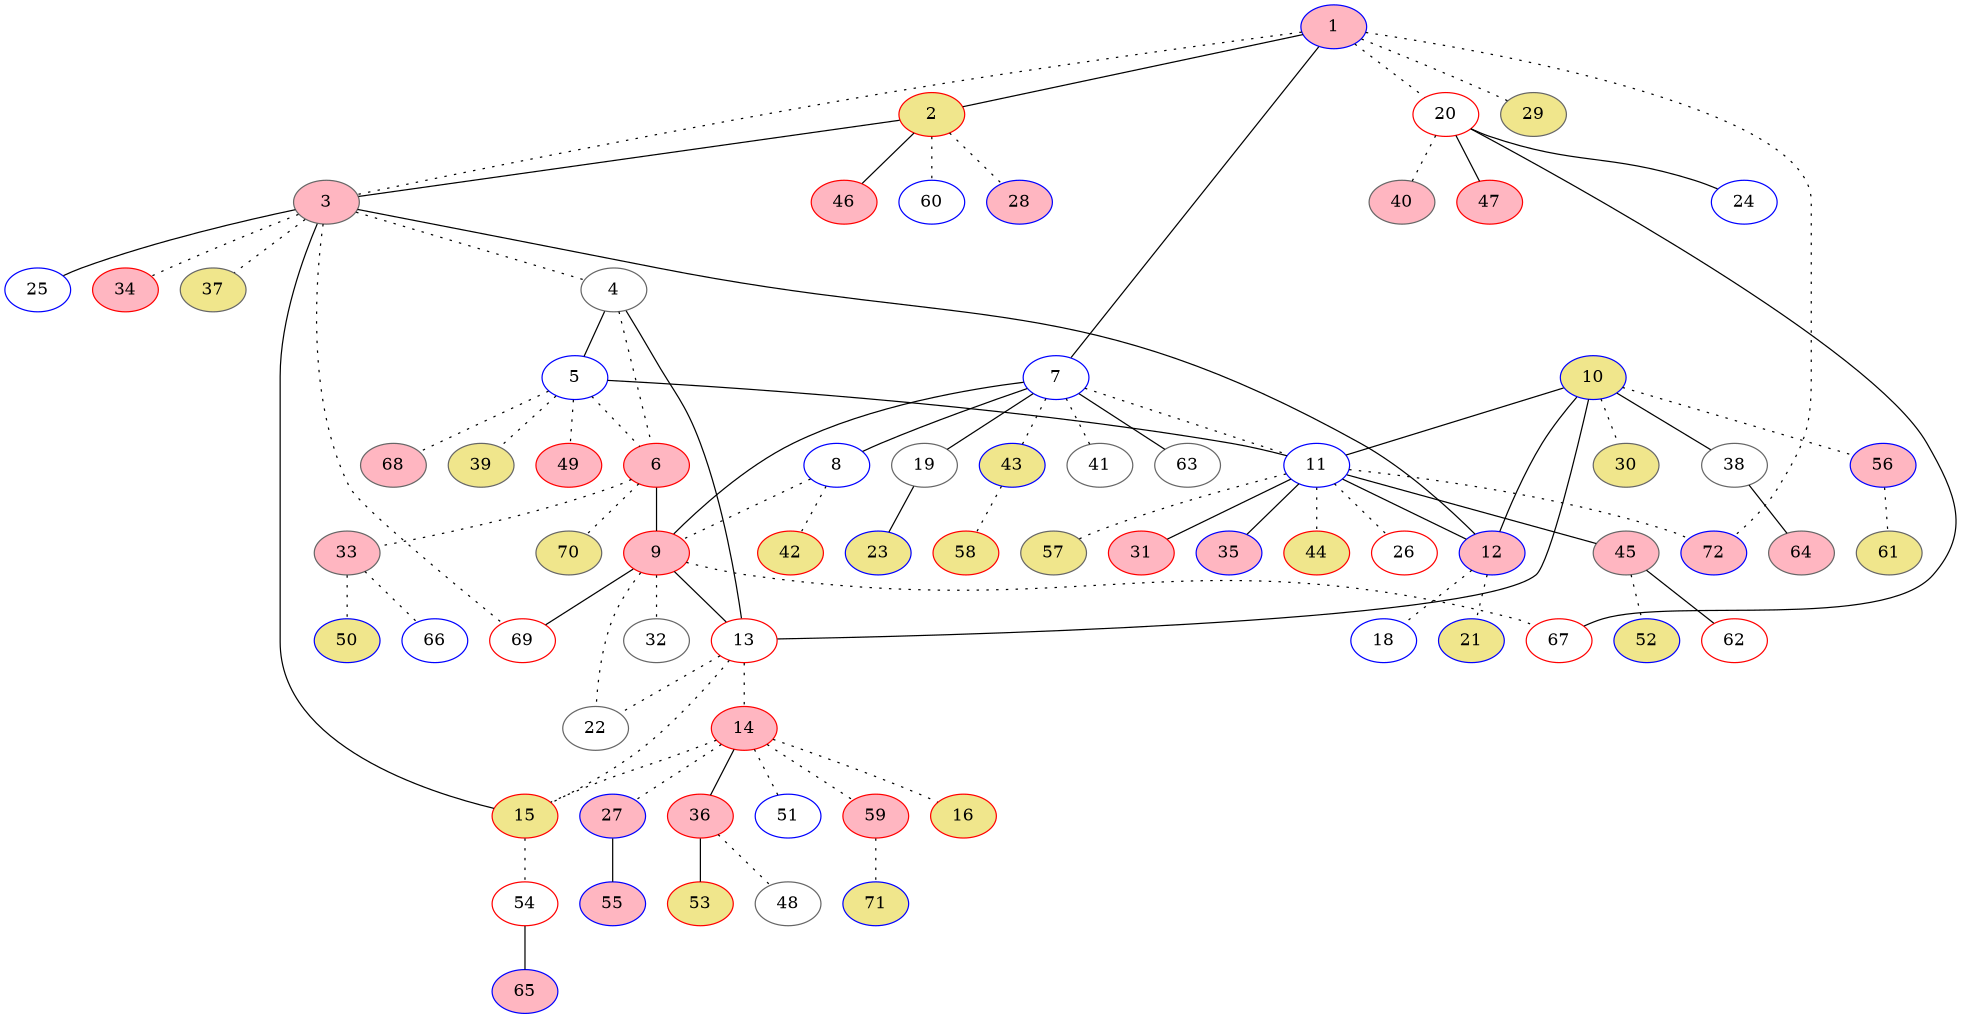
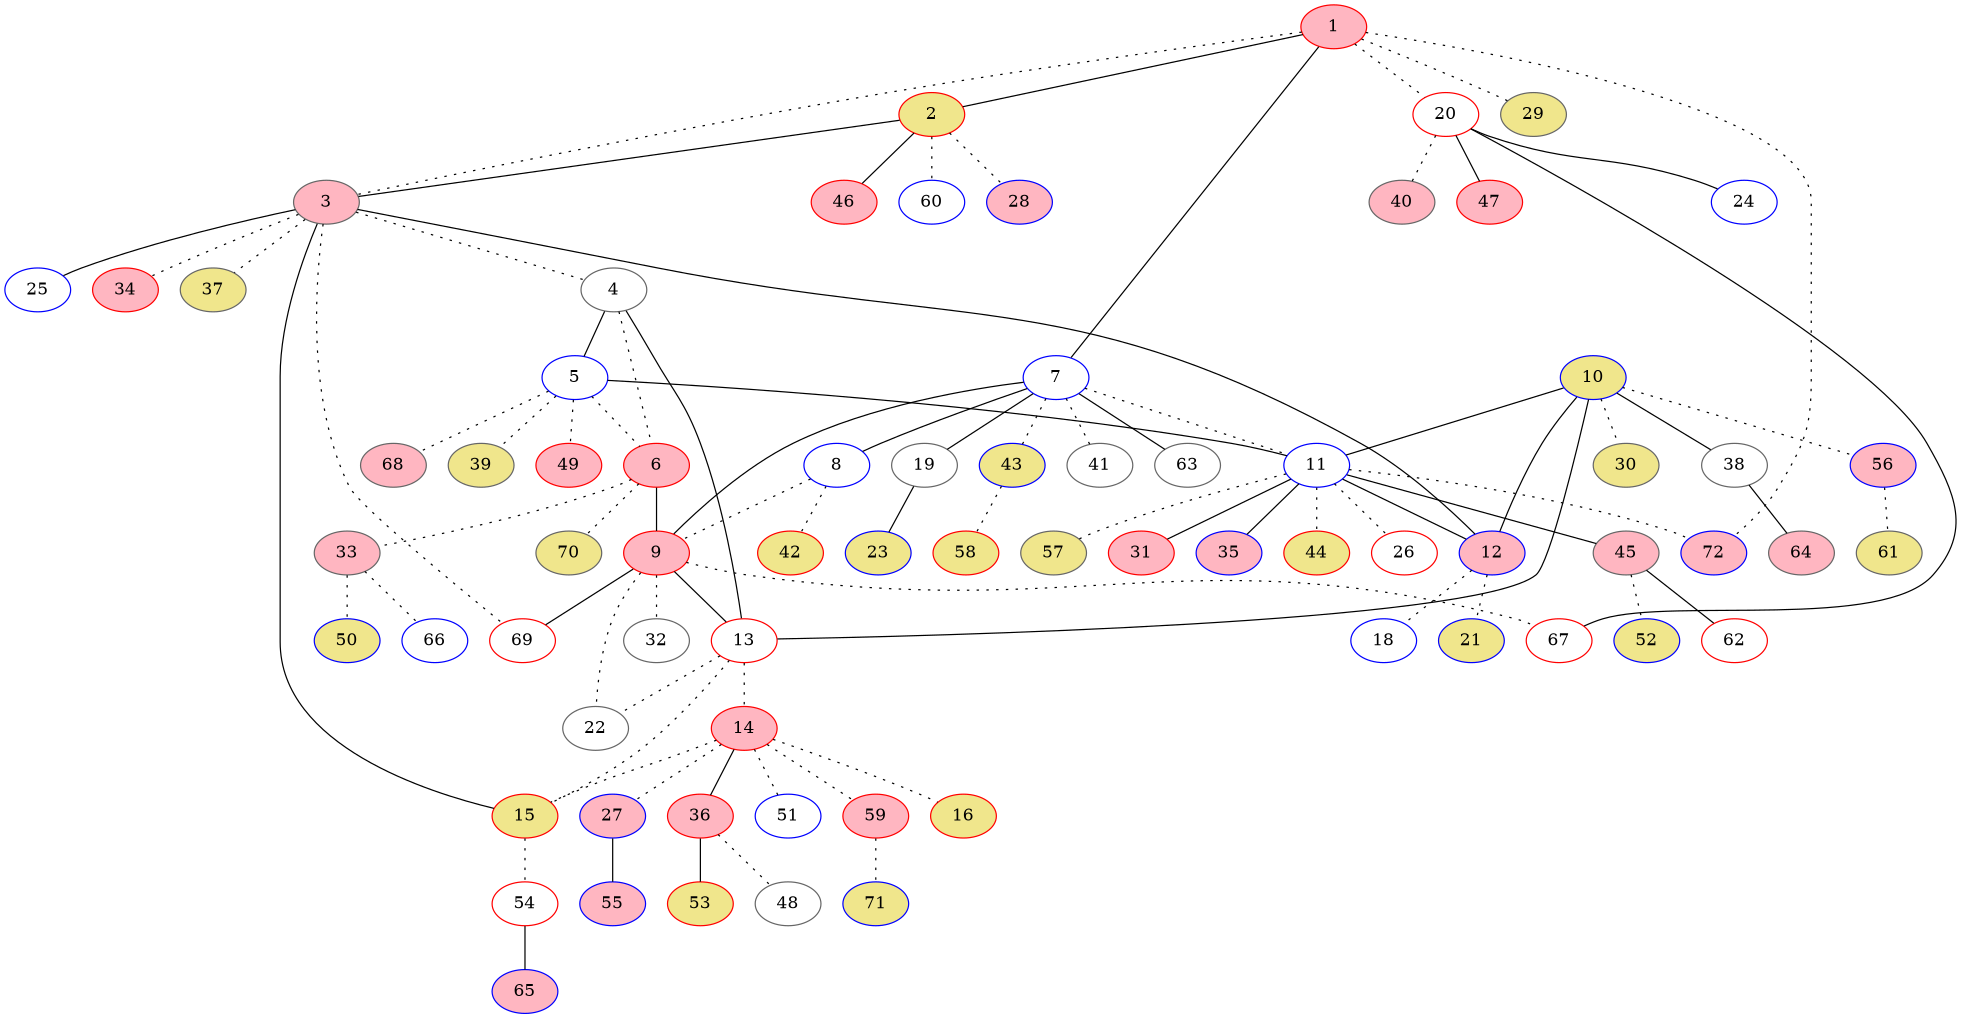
node "1": color blue -> red
